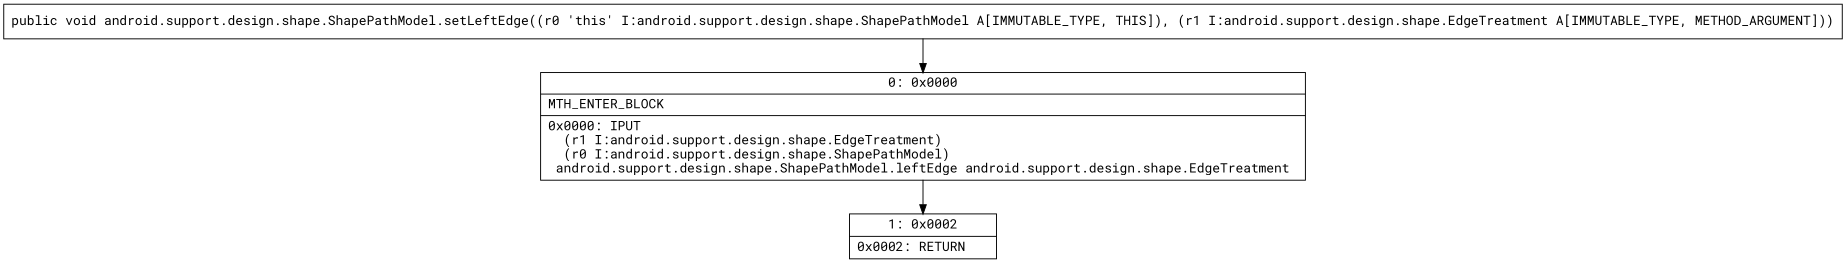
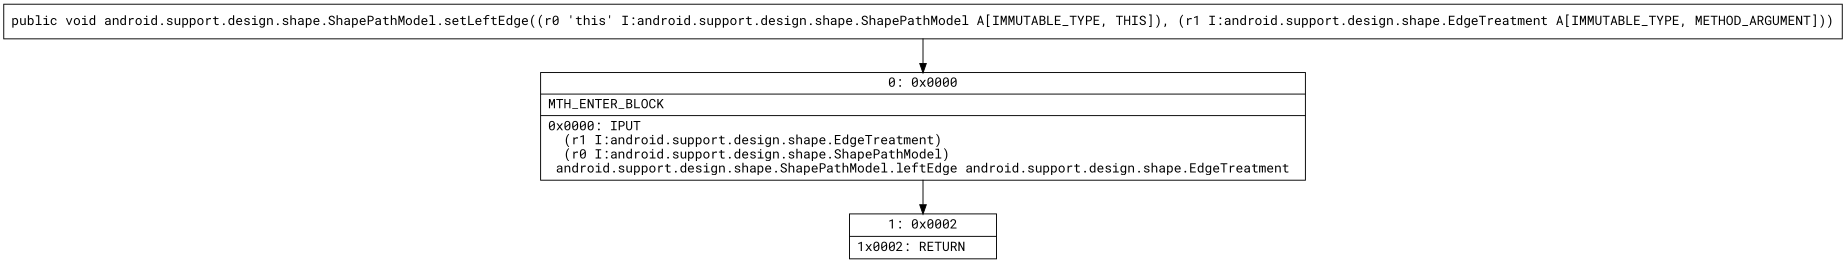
node "1: 0x0002": text "0x0002: RETURN" -> "1x0002: RETURN"
